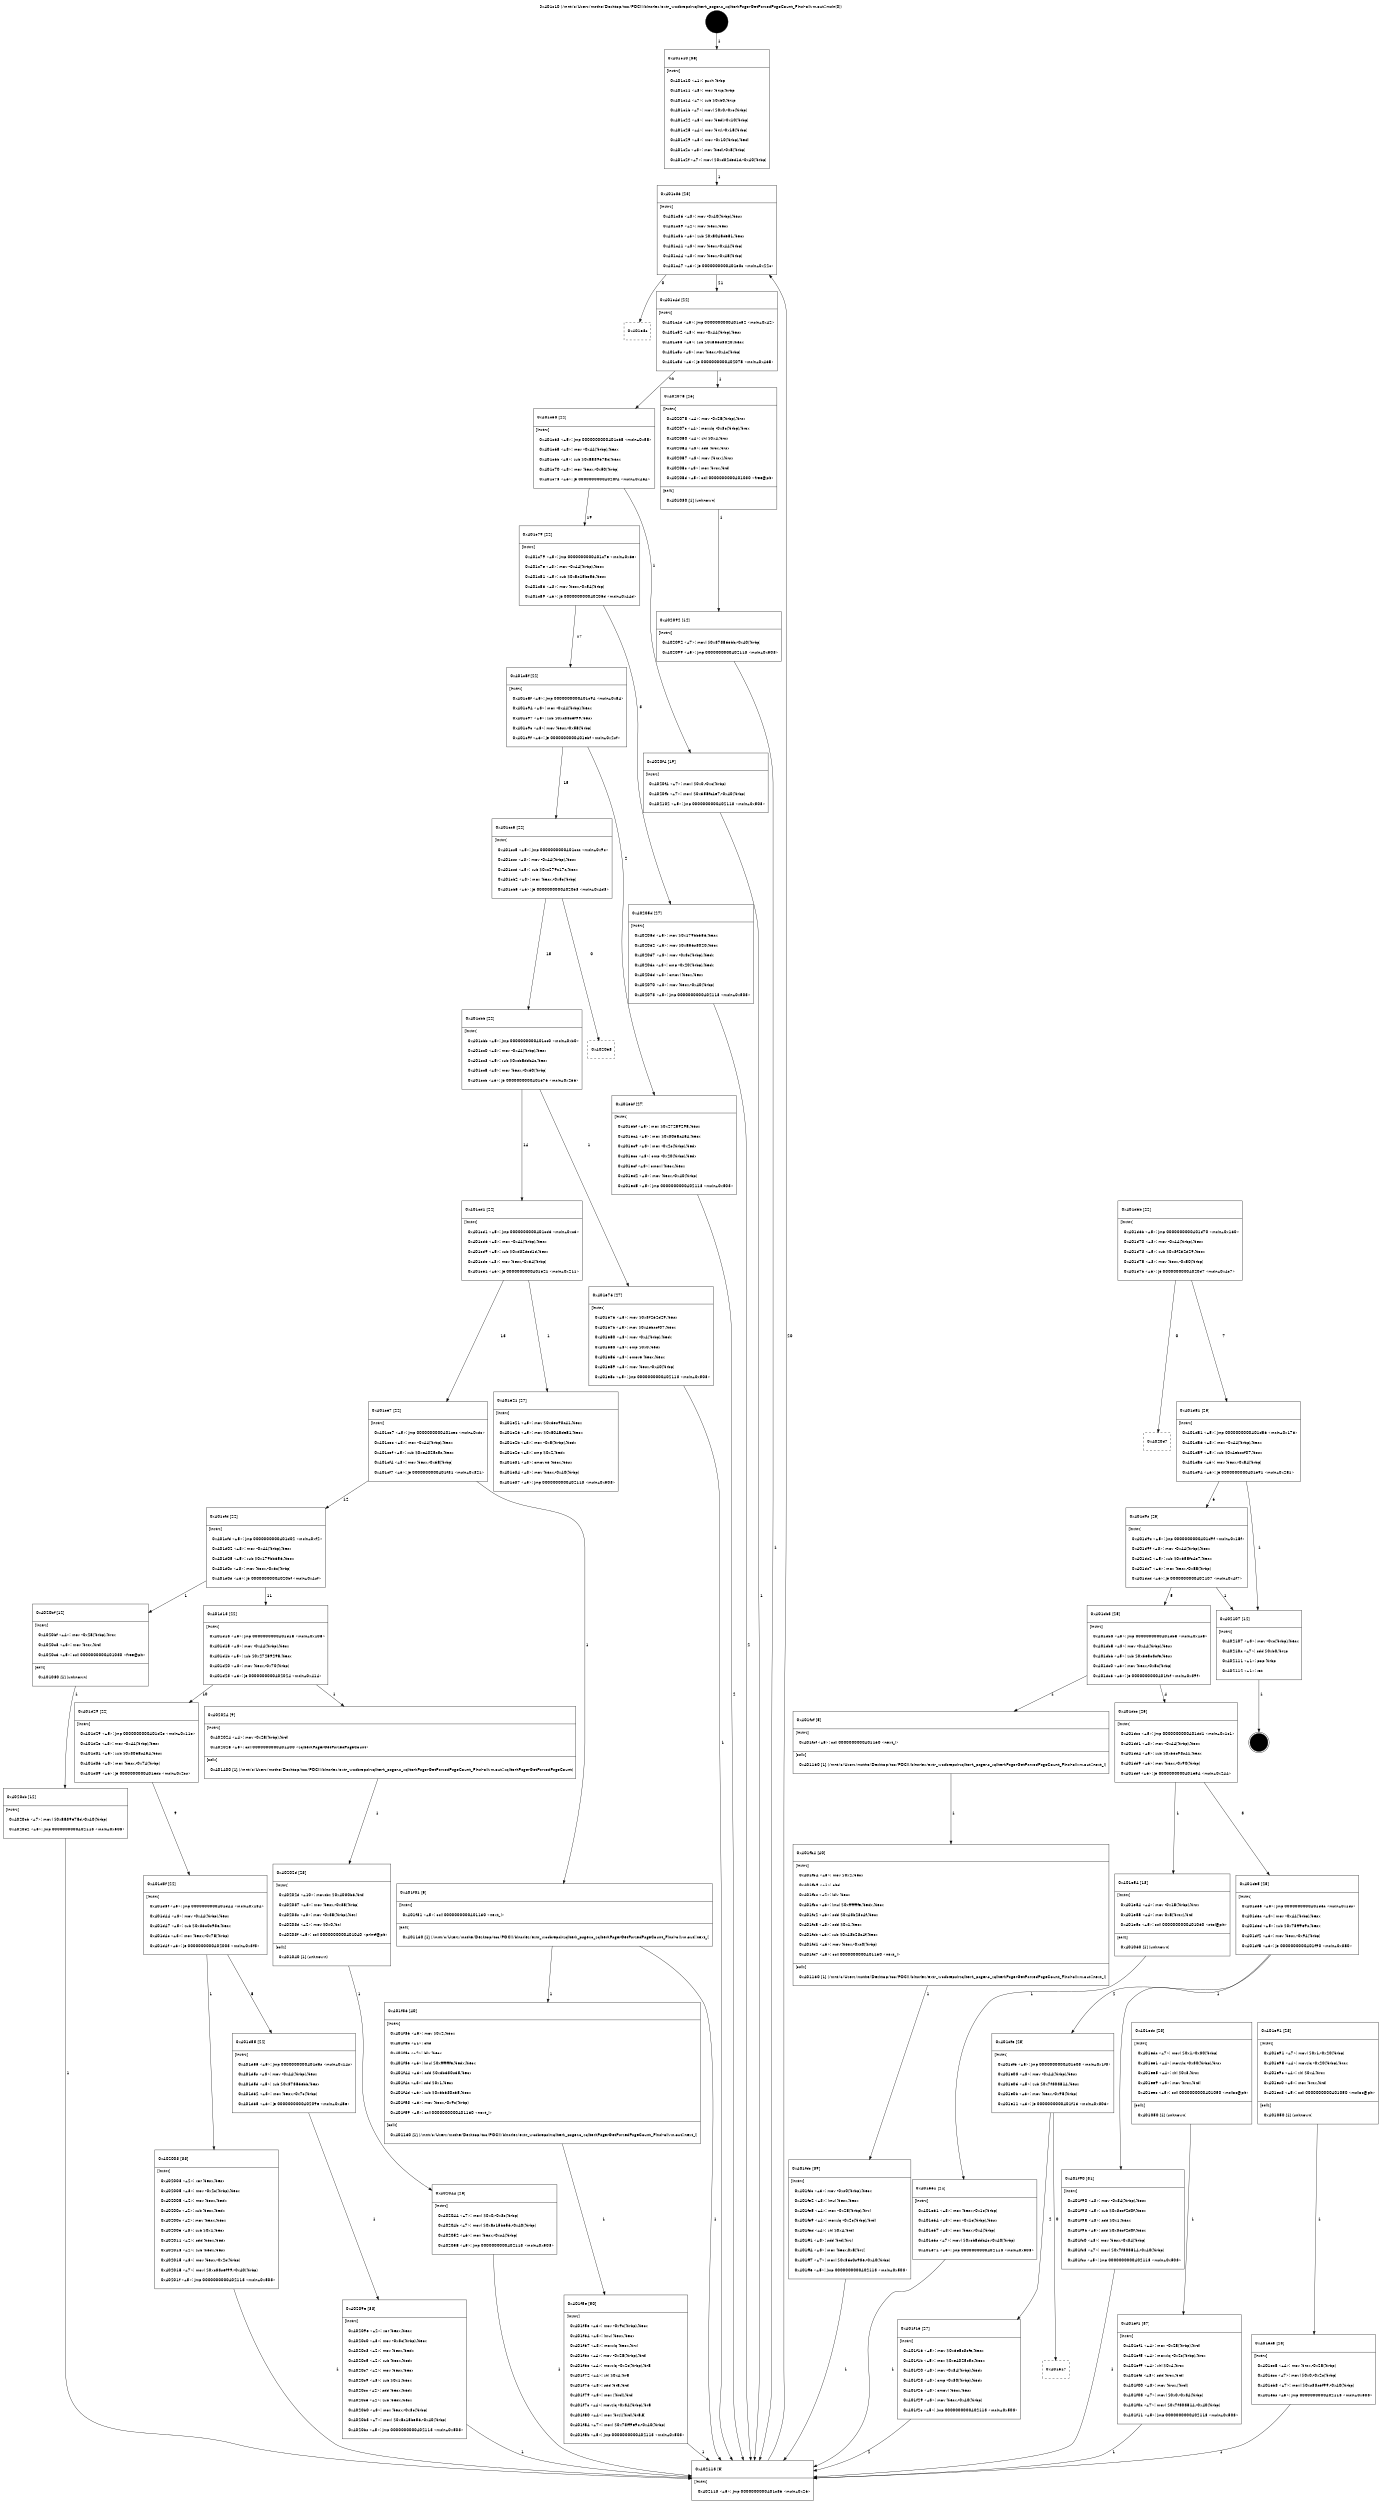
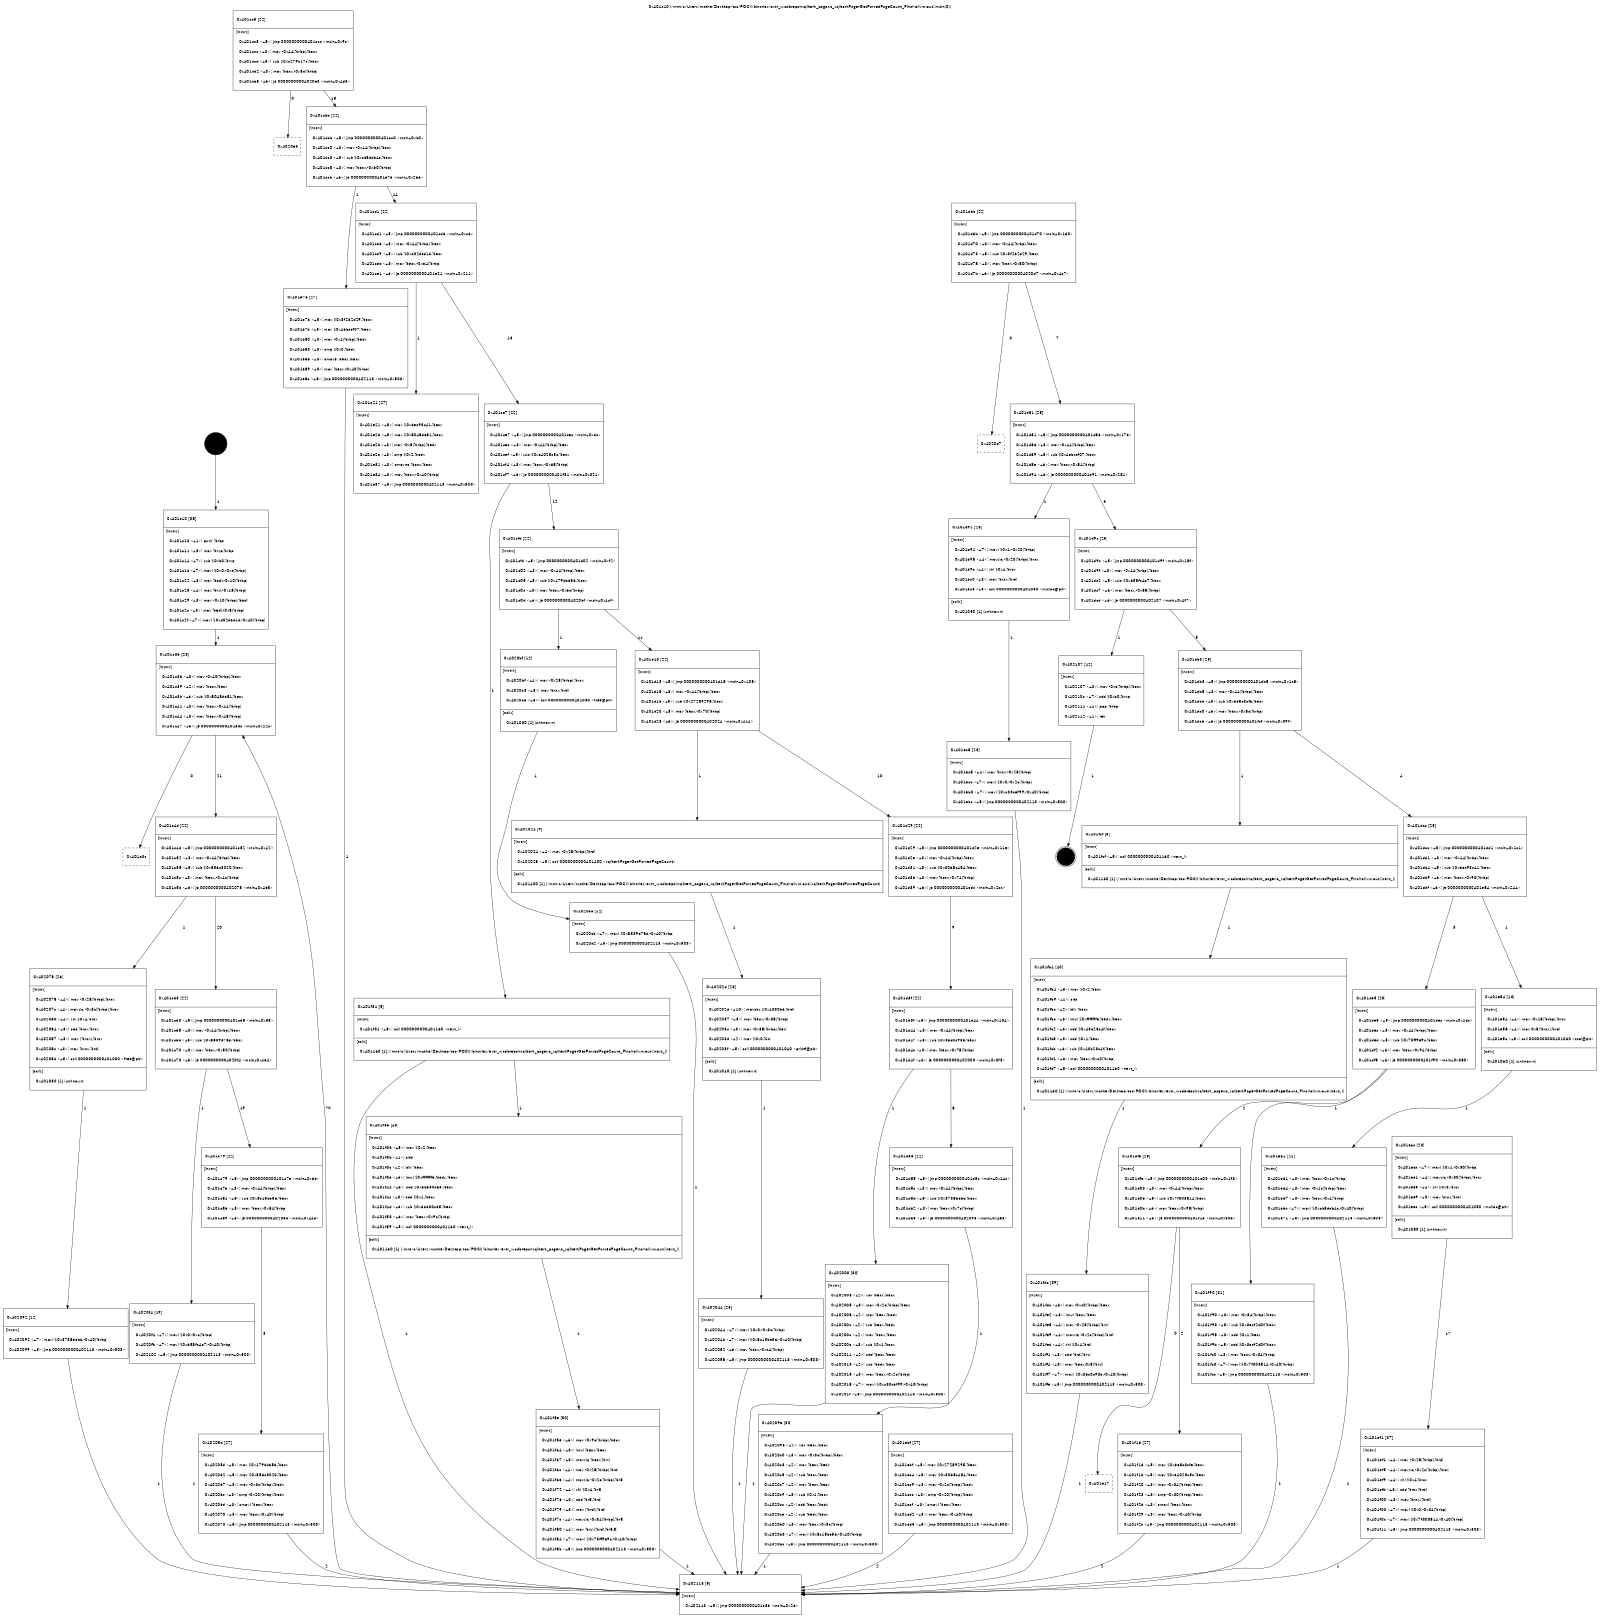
node "0x401c8f [22]": removed
edge "0x401d81 [25]" -> "0x402107 [12]": now "0x401d81 [25]" -> "0x401e91 [23]"
edge "0x401eda [23]" -> "0x401ef1 [37]": label " 1" -> " 17"
